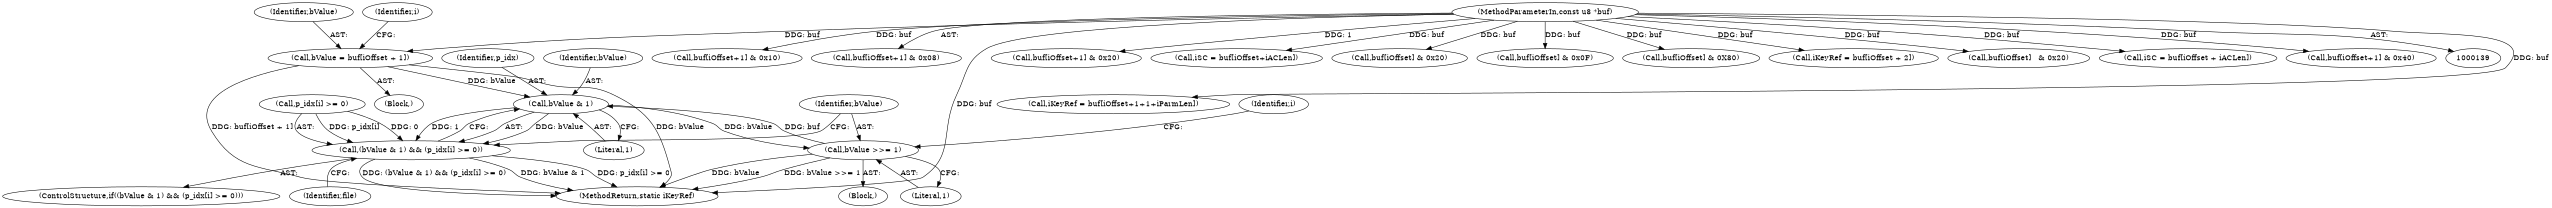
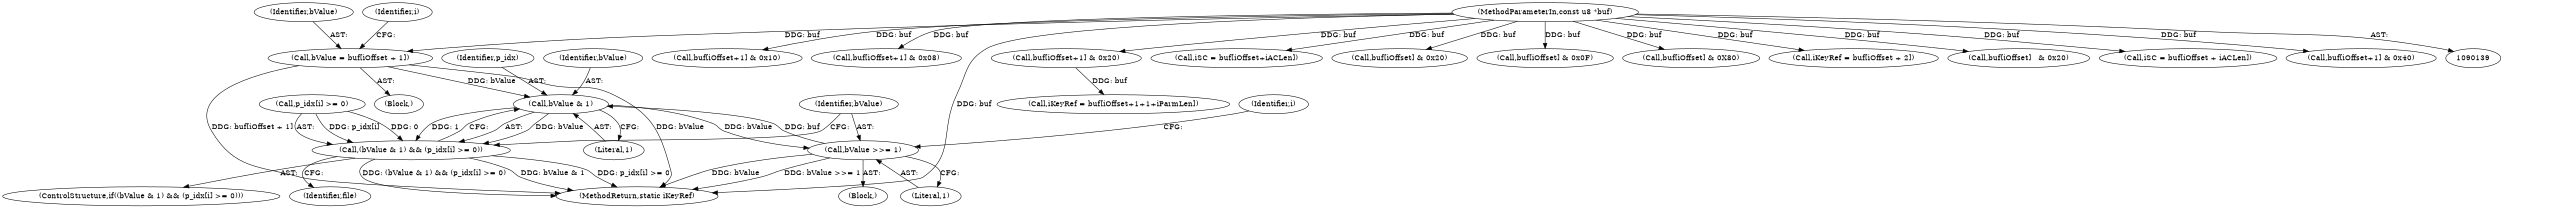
edge "(MethodParameterIn,const u8 *buf)" -> "(Call,buf[iOffset+1] & 0x08)": label "AST: " -> "DDG: buf"
edge "(MethodParameterIn,const u8 *buf)" -> "(Call,buf[iOffset+1] & 0x20)": label "DDG: 1" -> "DDG: buf"
node "1000139": label "1000139" -> "1090139"
edge "(MethodParameterIn,const u8 *buf)" -> "(Call,iKeyRef = buf[iOffset+1+1+iParmLen])": now "(Call,buf[iOffset+1] & 0x20)" -> "(Call,iKeyRef = buf[iOffset+1+1+iParmLen])"
edge "(Identifier,file)" -> "(Call,(bValue & 1) && (p_idx[i] >= 0))": reversed
